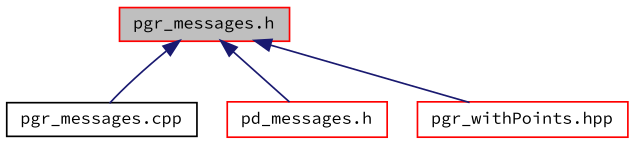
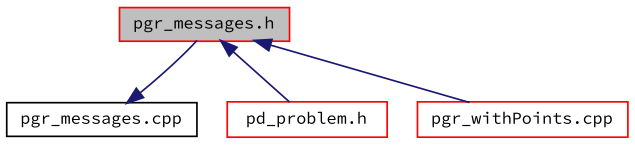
edge "pgr_messages.cpp" -> "pgr_messages.h": reversed
node "pd_messages.h": label "pd_messages.h" -> "pd_problem.h"
node "pgr_withPoints.hpp": label "pgr_withPoints.hpp" -> "pgr_withPoints.cpp"
